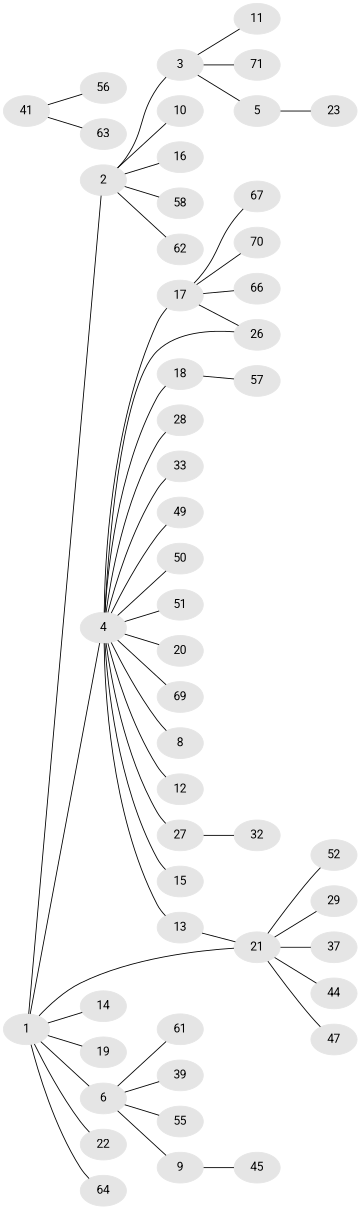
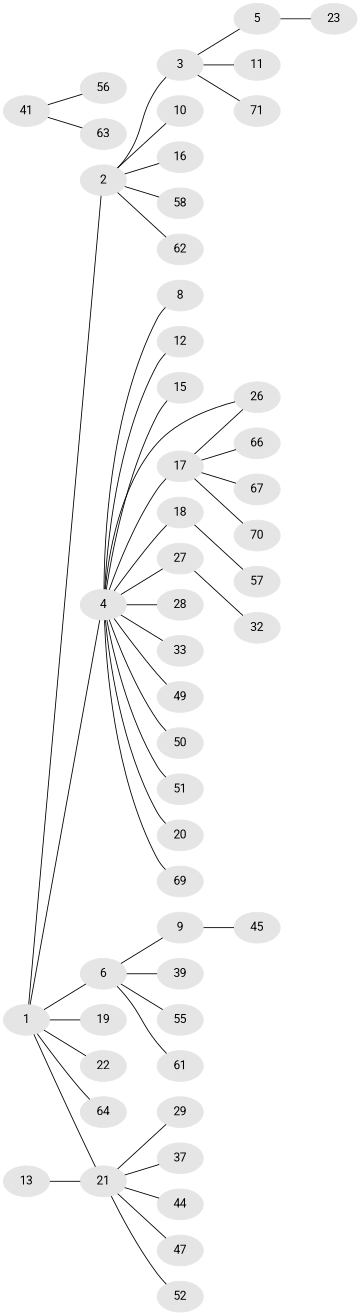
edge "4" -- "13": removed
node "14": removed
